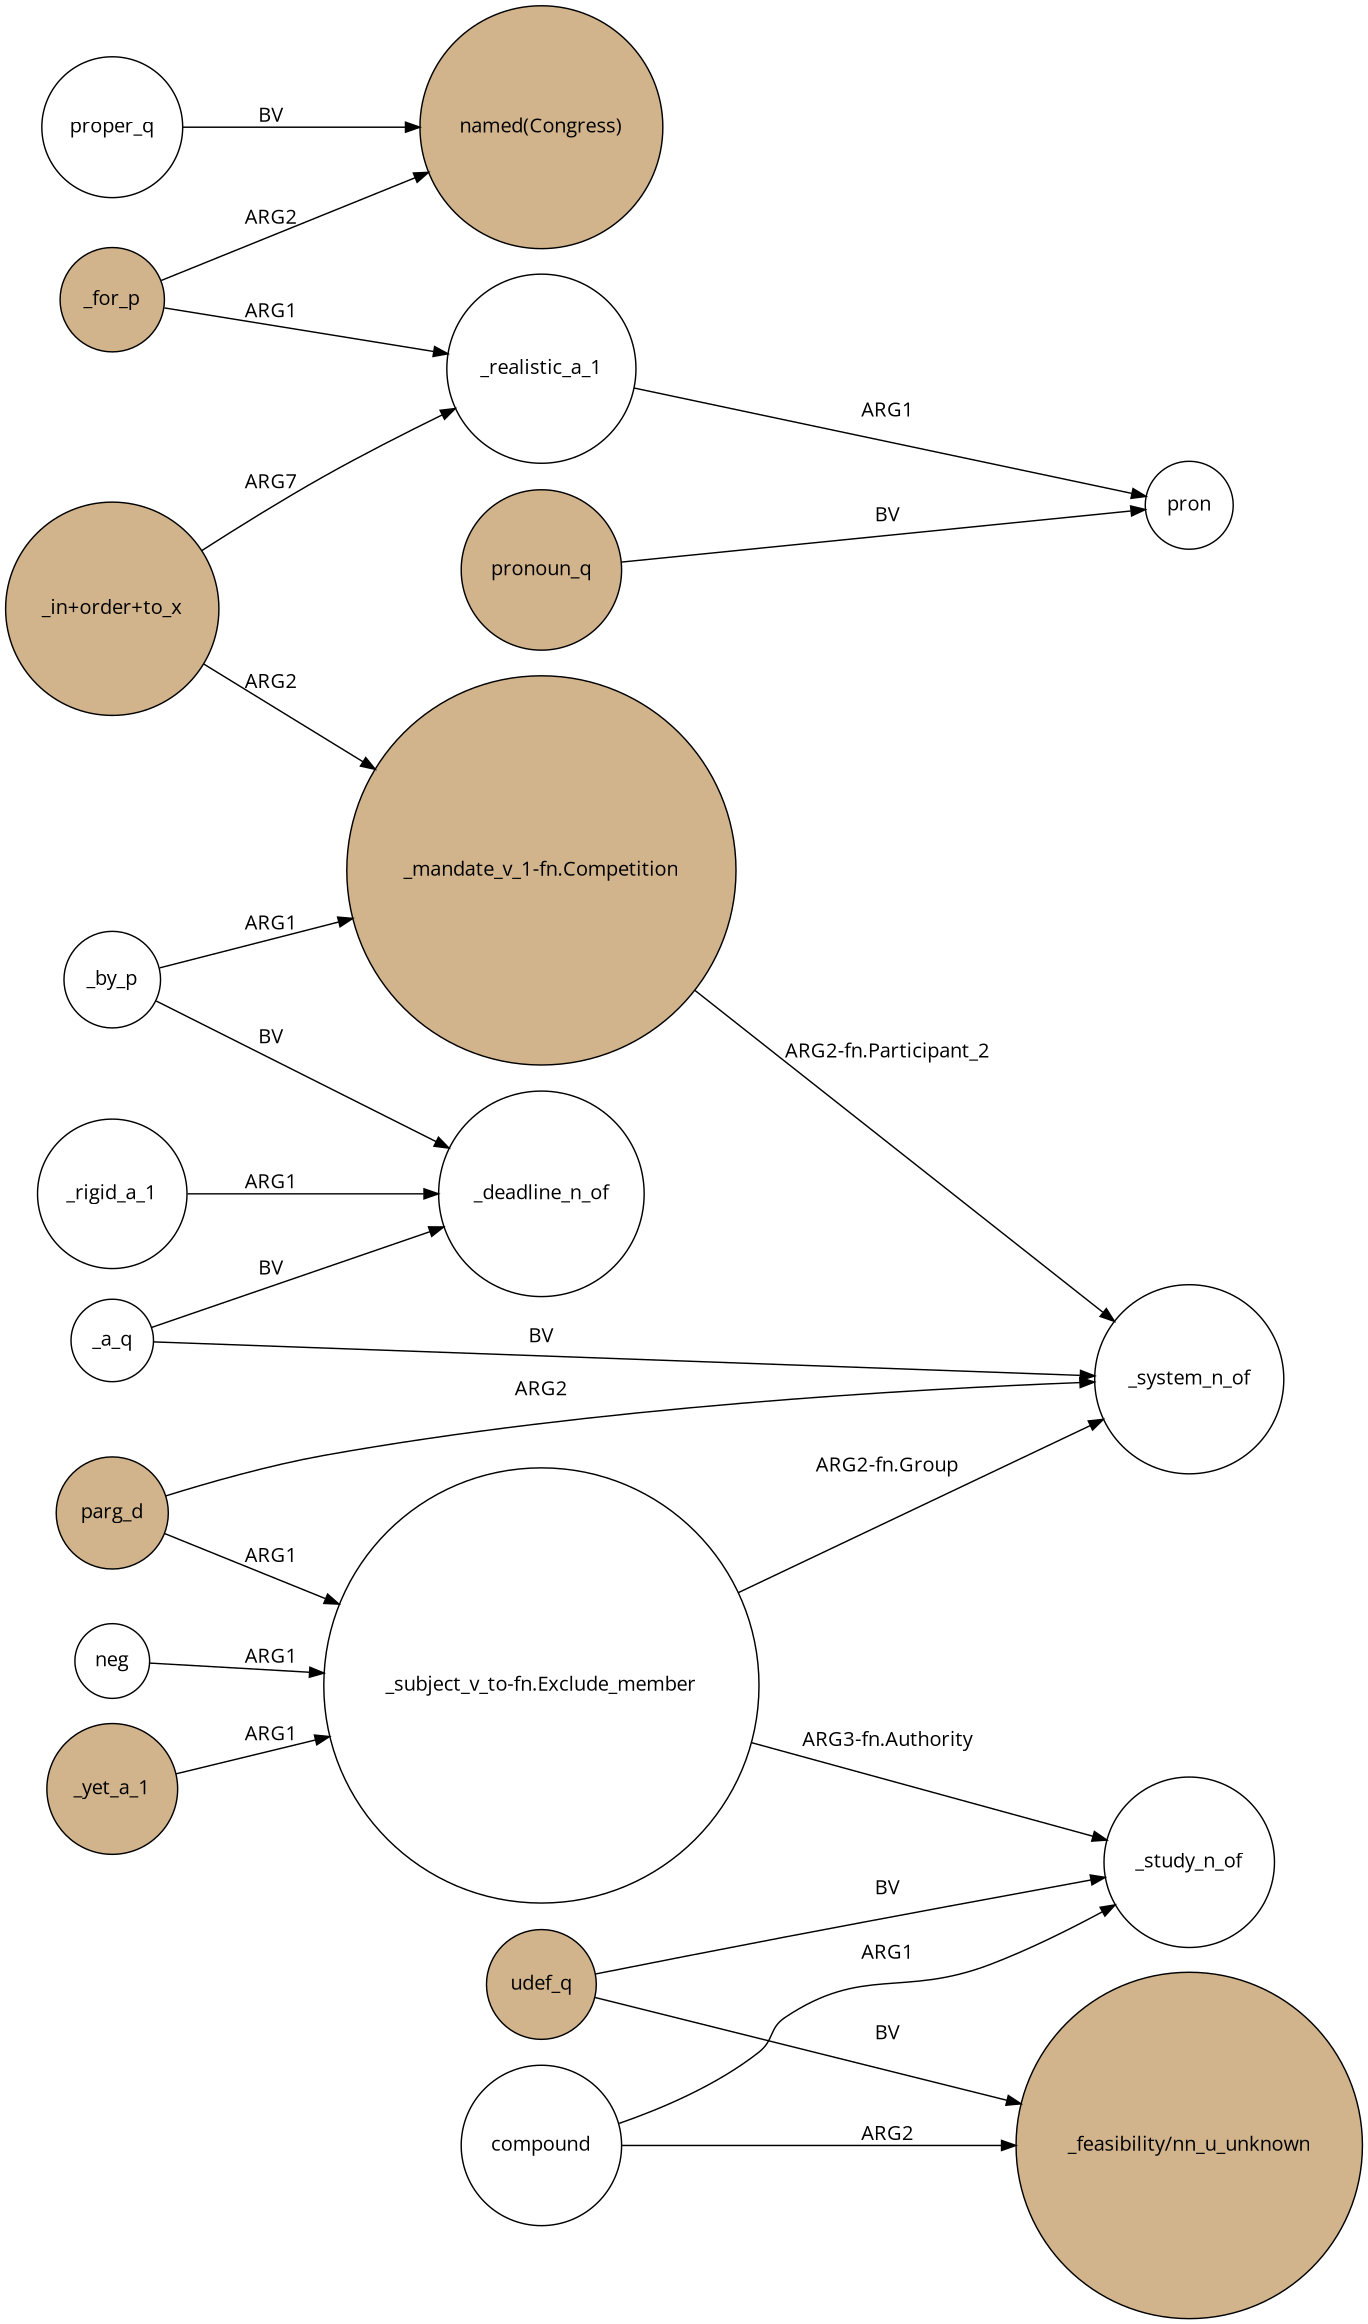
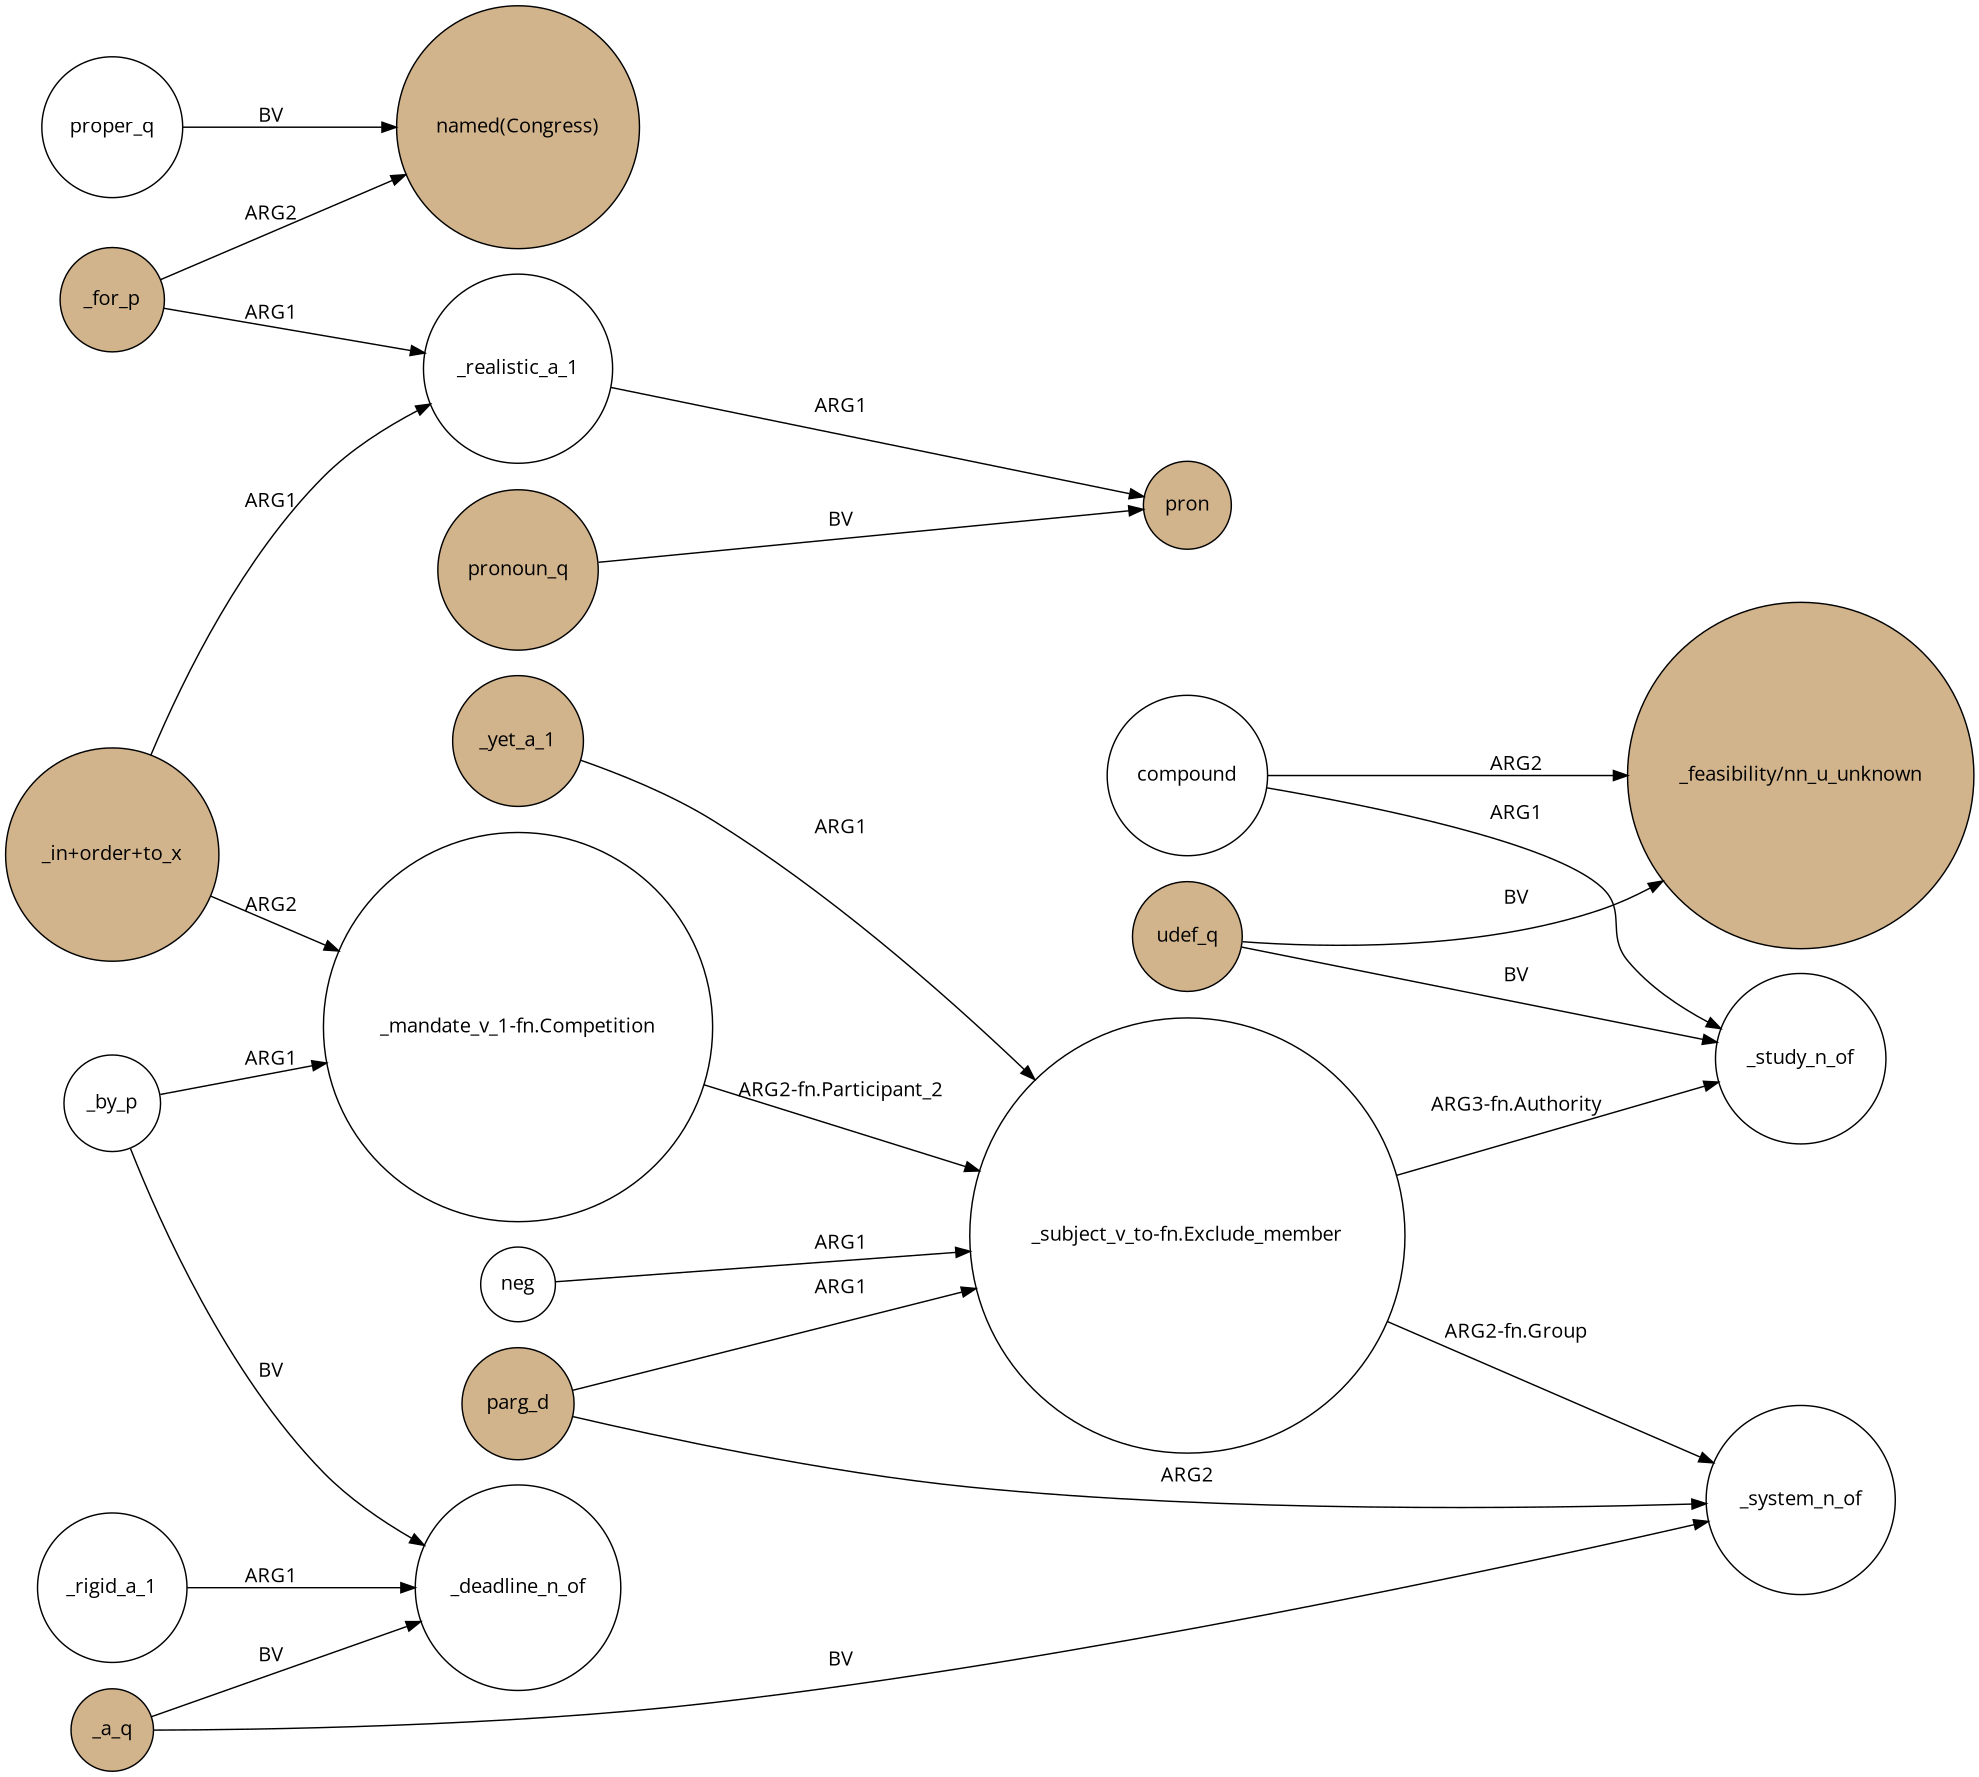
edge "_in+order+to_x" -> "_realistic_a_1": label "ARG7" -> "ARG1"
node "pron": fillcolor white -> tan
node "_mandate_v_1-fn.Competition": fillcolor tan -> white
edge "_mandate_v_1-fn.Competition" -> "_system_n_of": now "_mandate_v_1-fn.Competition" -> "_subject_v_to-fn.Exclude_member"
node "_a_q": fillcolor white -> tan
